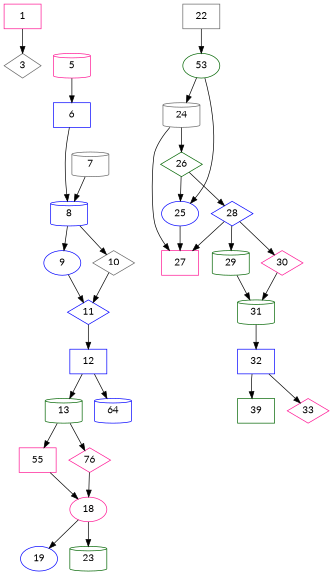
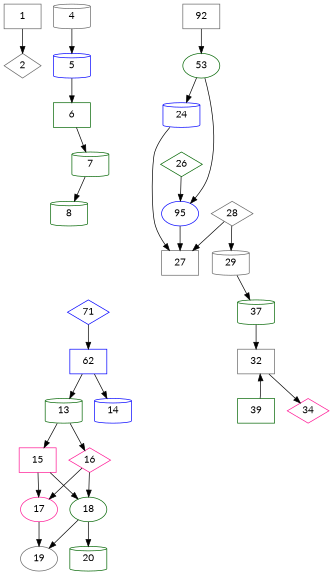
node "1": color deeppink -> gray40
node "4": added
node "22": label "22" -> "92"
node "3": label "3" -> "2"
node "5": color deeppink -> blue
node "6": color blue -> darkgreen
node "24": color gray40 -> blue
edge "24" -> "26": removed
edge "6" -> "8": now "6" -> "7"
node "7": color gray40 -> darkgreen
edge "26" -> "28": removed
node "8": color blue -> darkgreen
node "25": label "25" -> "95"
node "28": color blue -> gray40
node "9": removed
node "10": removed
node "27": color deeppink -> gray40
node "29": color darkgreen -> gray40
node "30": removed
node "11": label "11" -> "71"
node "31": label "31" -> "37"
node "12": label "12" -> "62"
node "32": color blue -> gray40
edge "32" -> "39": reversed
node "64": label "64" -> "14"
node "33": label "33" -> "34"
node "55": label "55" -> "15"
node "76": label "76" -> "16"
node "17": added
node "18": color deeppink -> darkgreen
node "19": color blue -> gray40
node "23": label "23" -> "20"
